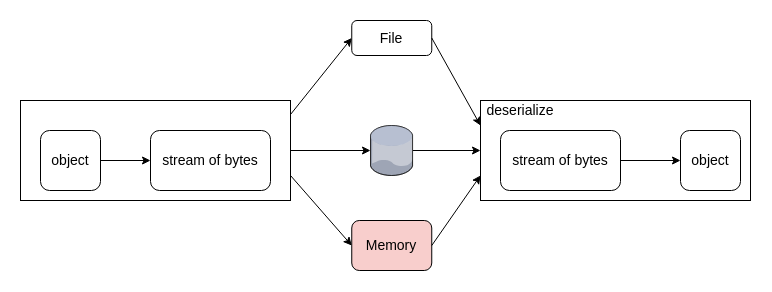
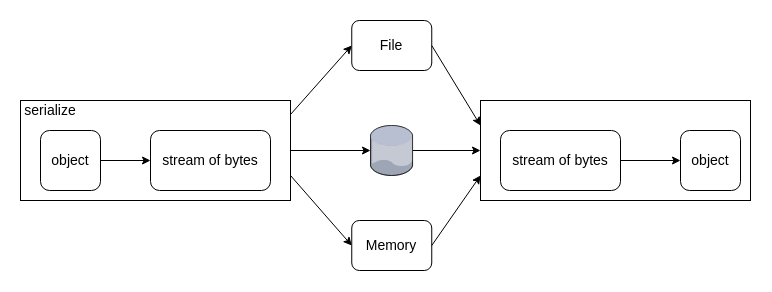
node "File": size 80x35 -> 80x50
node "serialize": added
node "deserialize": removed
node "Memory": fillcolor #f8cecc -> #ffffff
